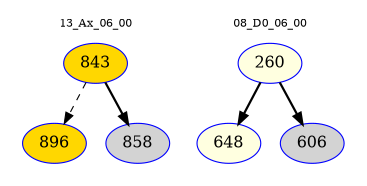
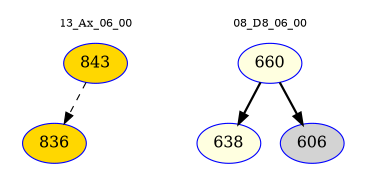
cluster "08_D0_06_00": label "08_D0_06_00" -> "08_D8_06_00"
node "260": label "260" -> "660"
node "896": label "896" -> "836"
node "858": removed
node "648": label "648" -> "638"
